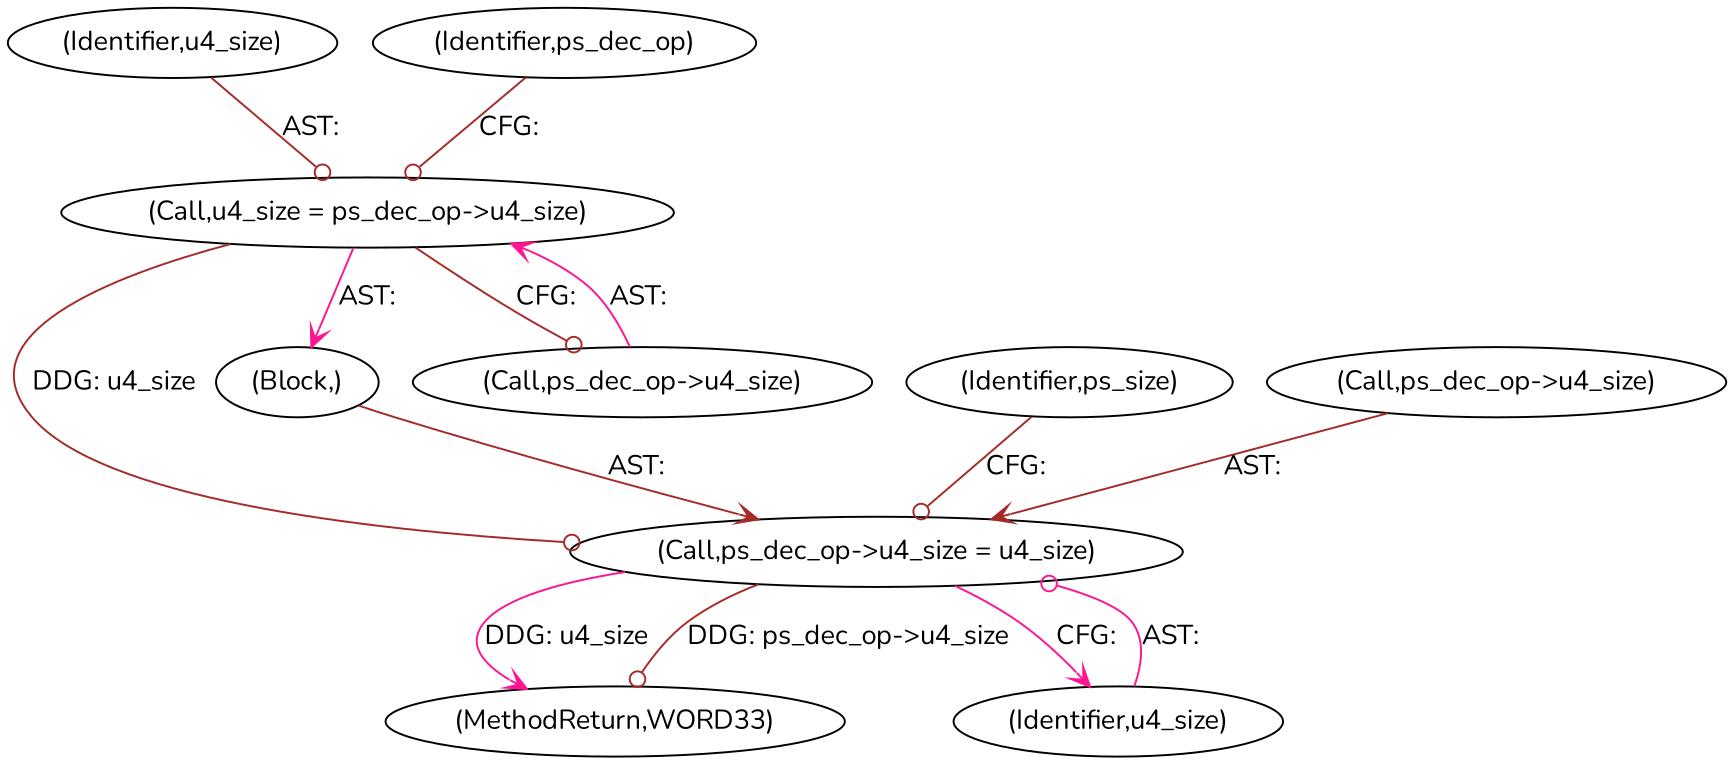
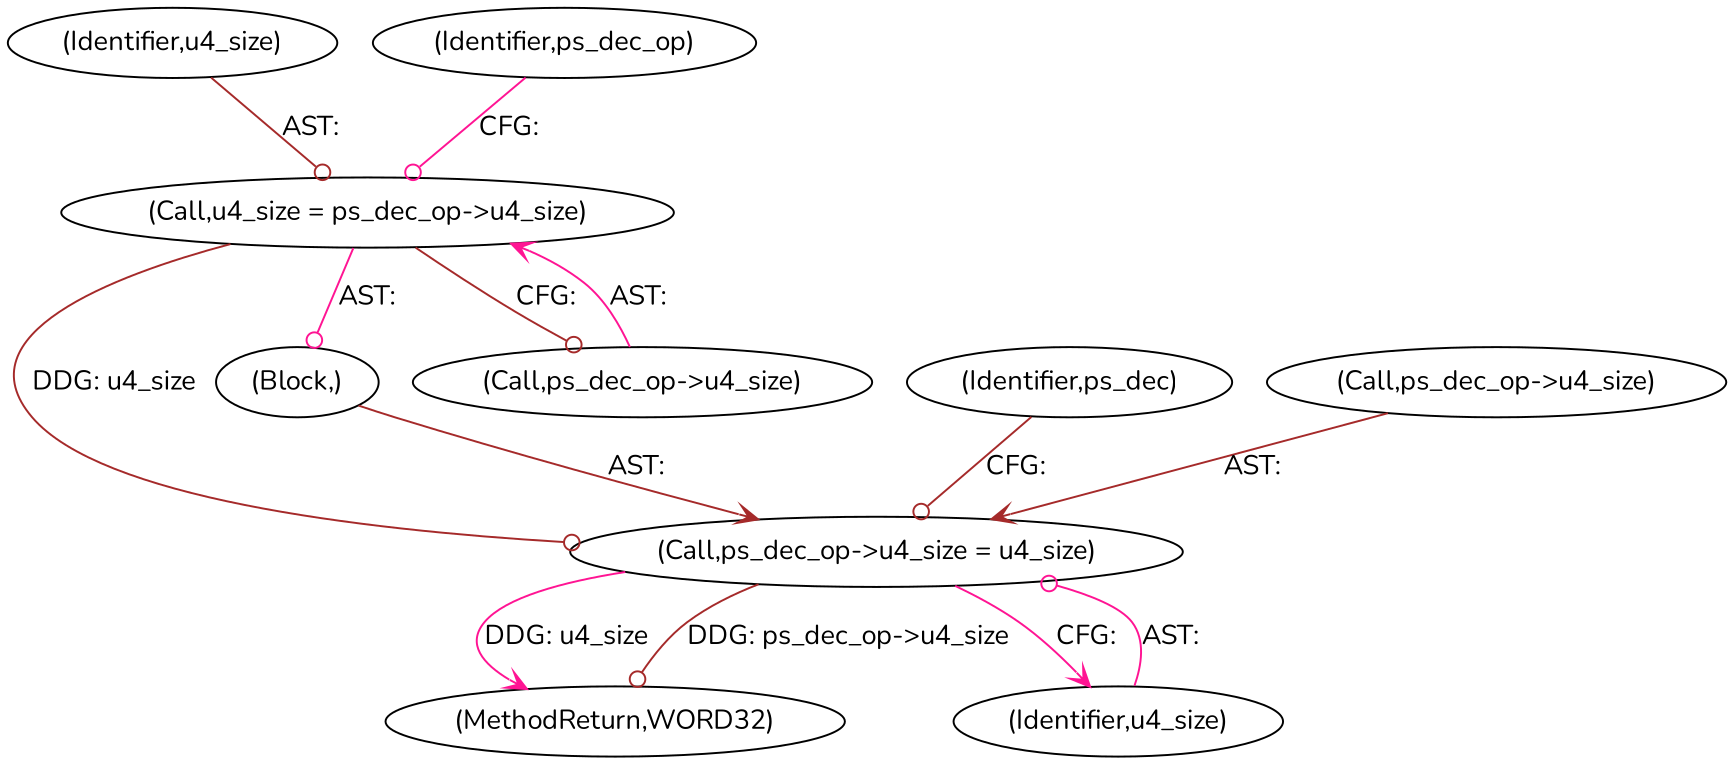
edge "(Identifier,ps_dec_op)" -> "(Call,u4_size = ps_dec_op->u4_size)": color brown -> deeppink
edge "(Call,u4_size = ps_dec_op->u4_size)" -> "(Block,)": arrowhead vee -> odot
node "(Identifier,ps_size)": label "(Identifier,ps_size)" -> "(Identifier,ps_dec)"
node "(MethodReturn,WORD33)": label "(MethodReturn,WORD33)" -> "(MethodReturn,WORD32)"
